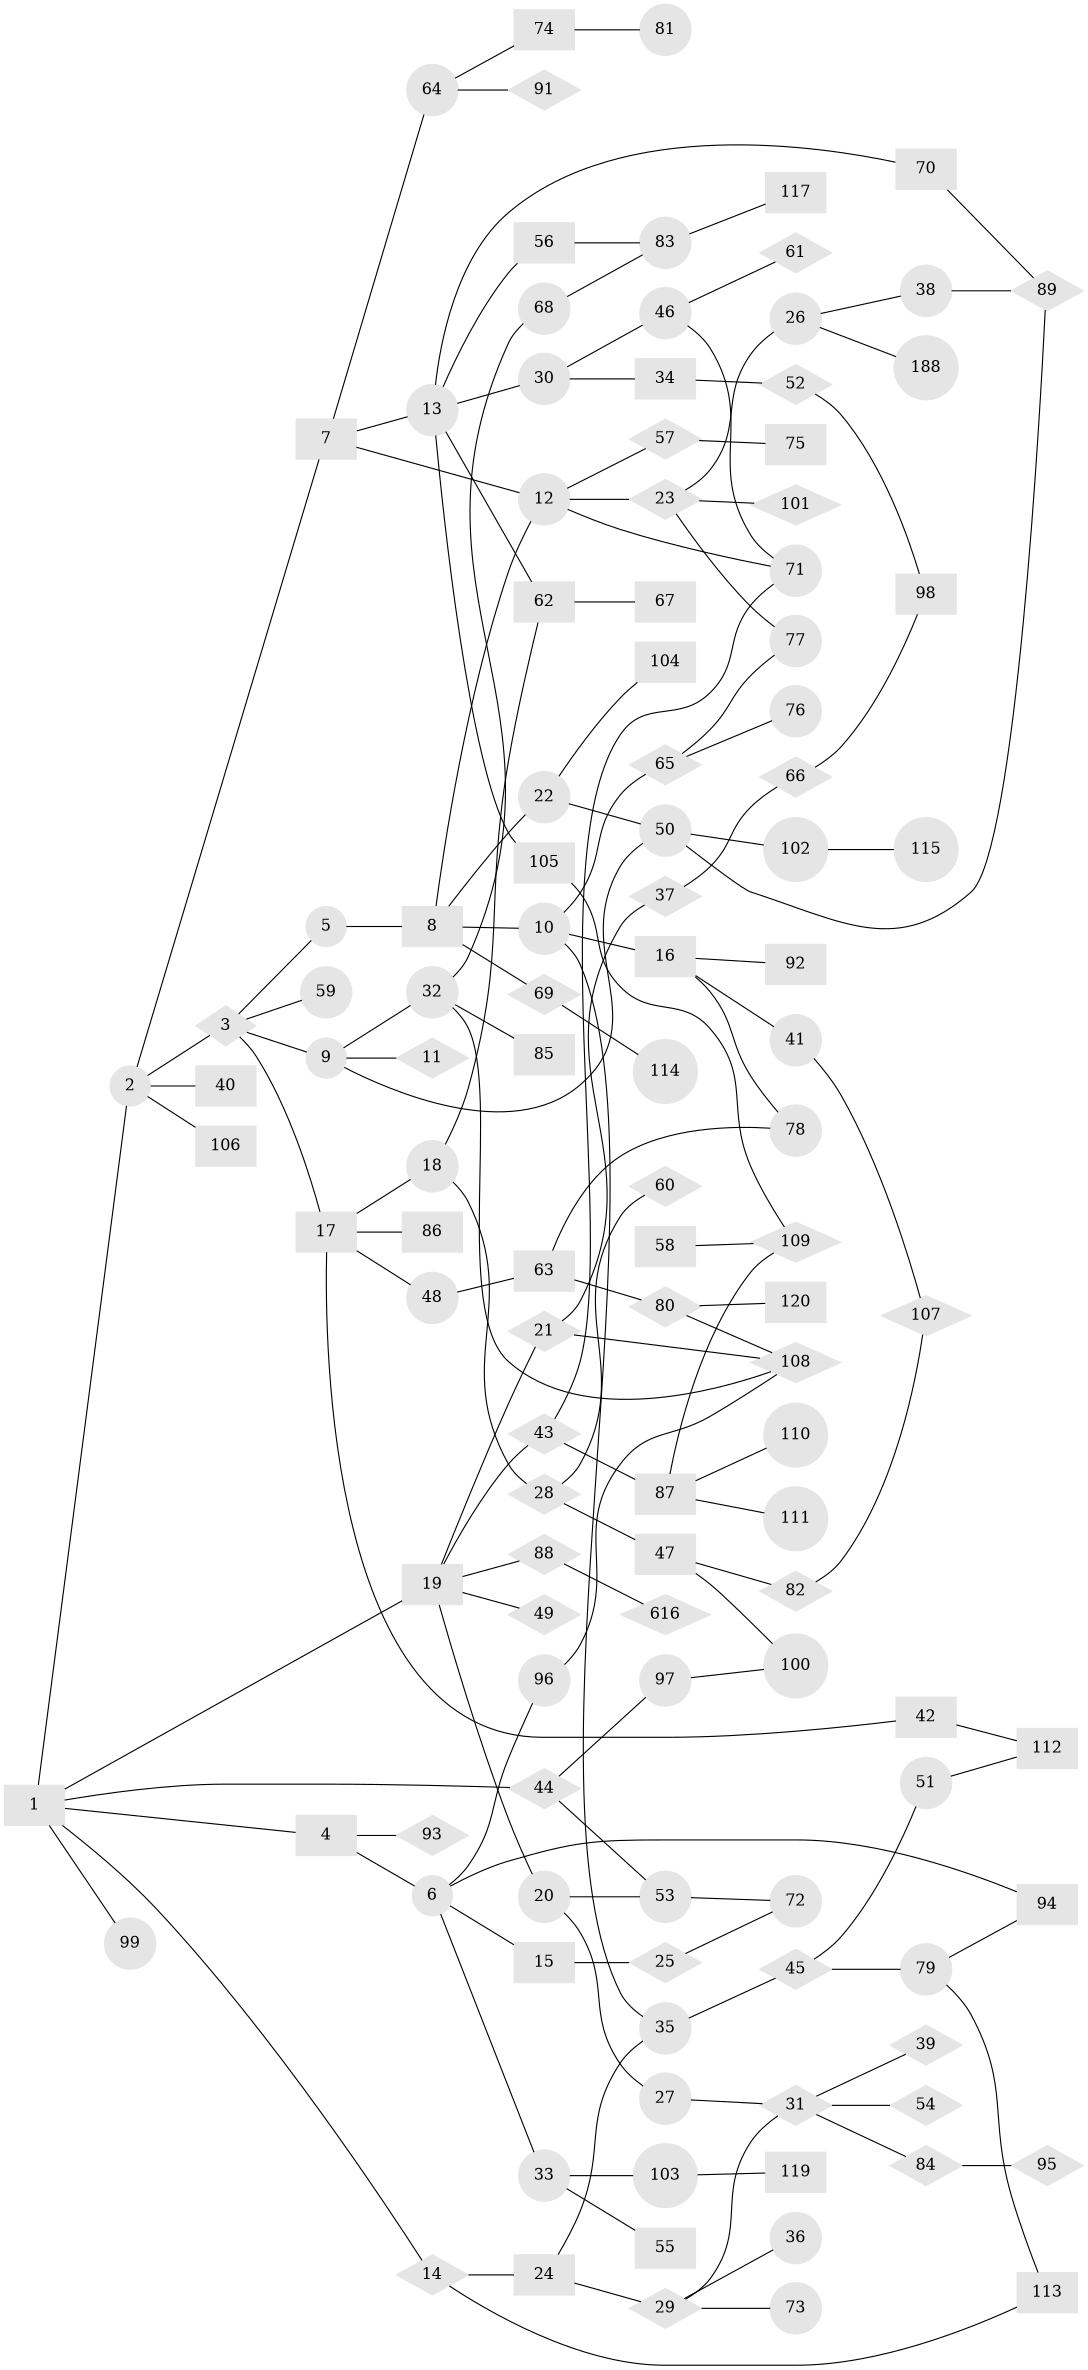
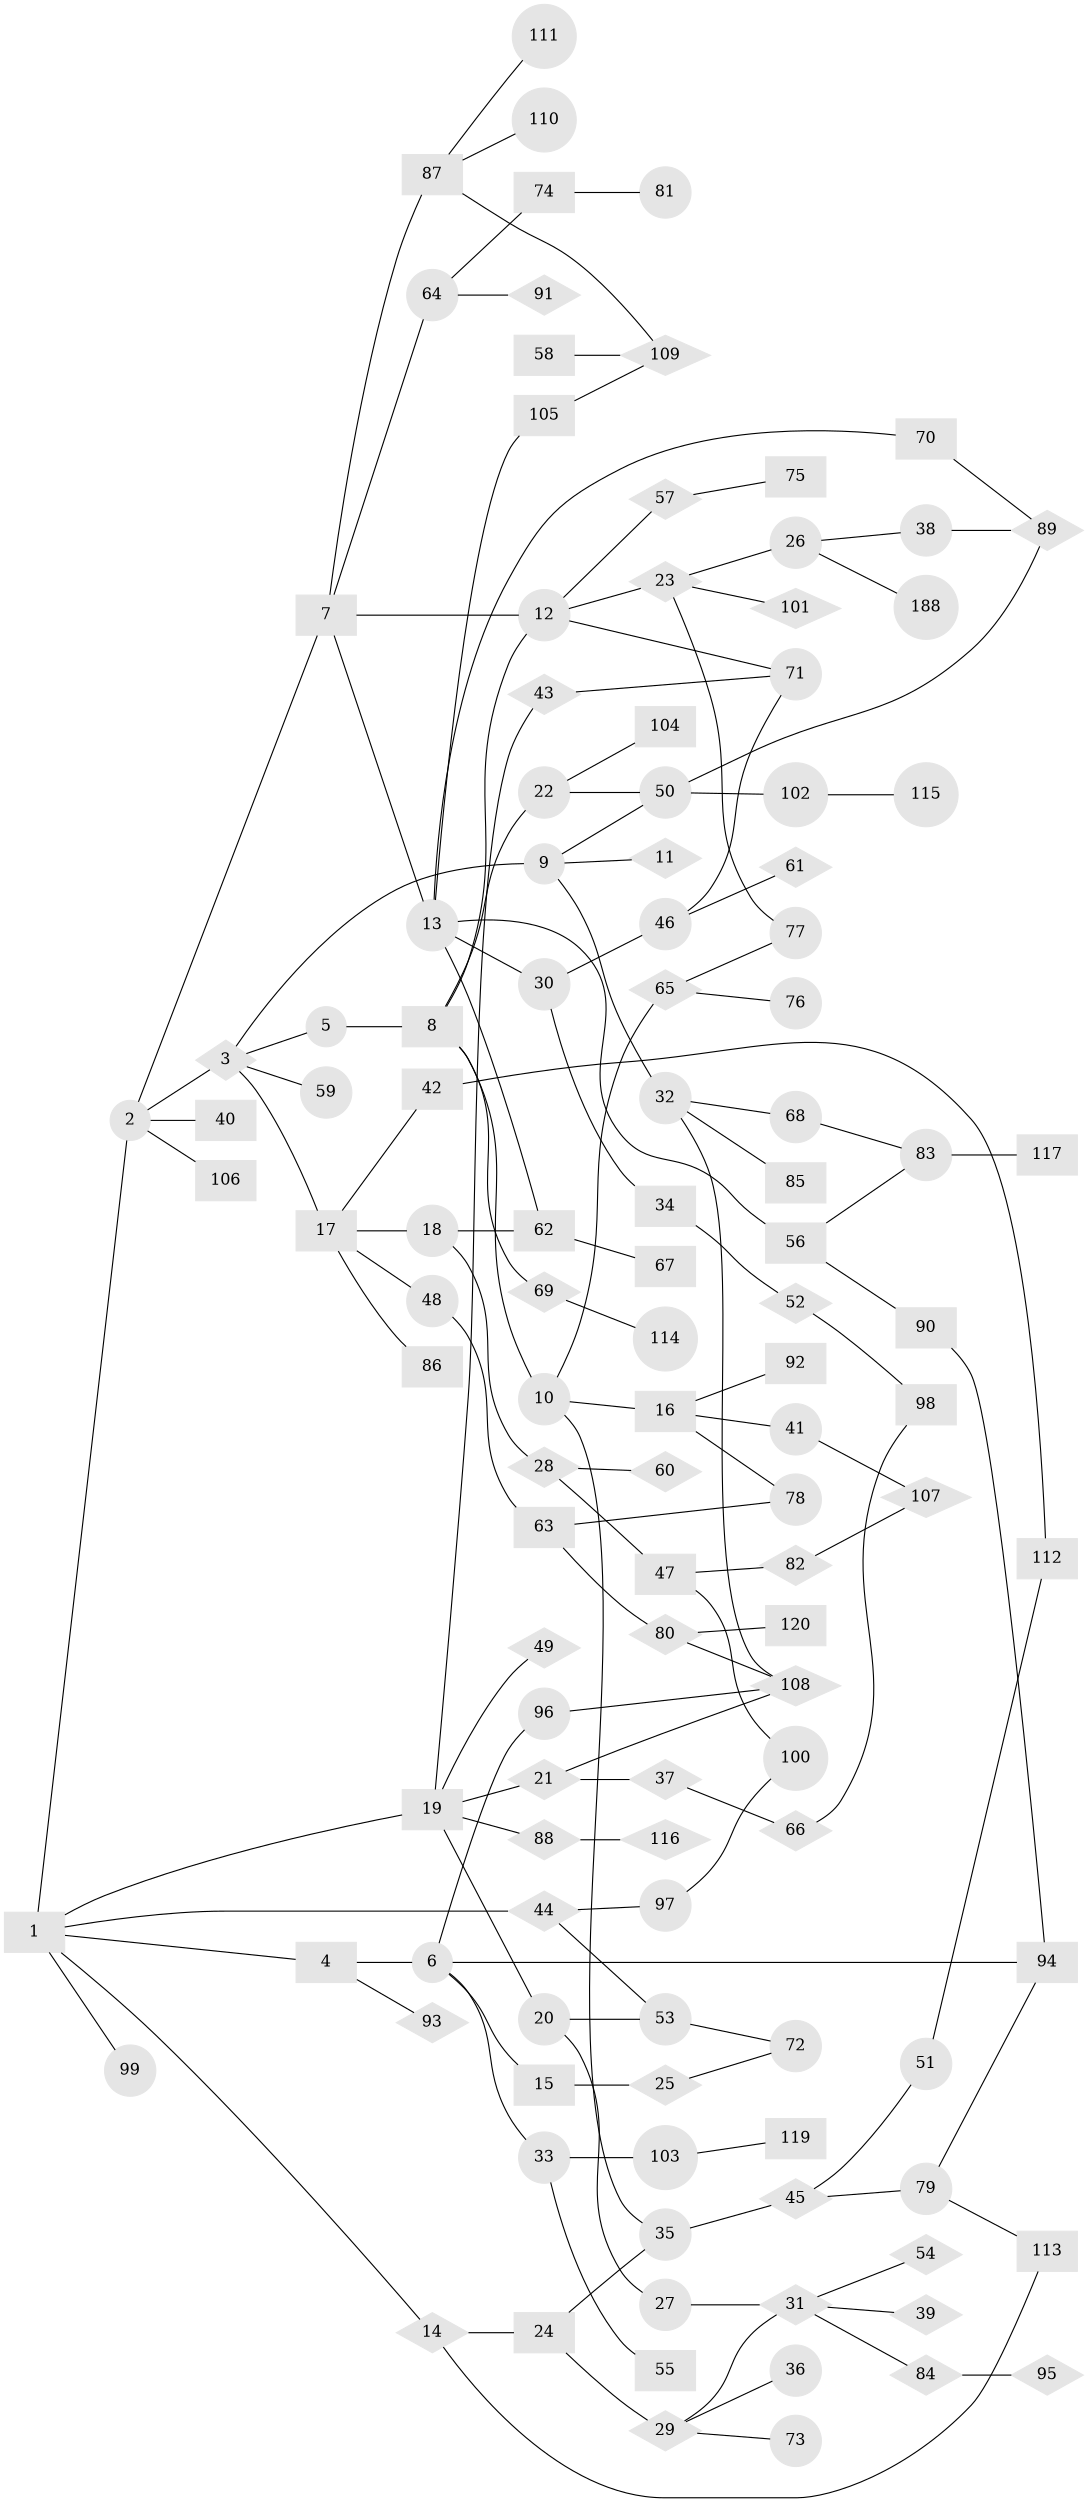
node "90": added
edge "43" -- "87": now "7" -- "87"
node "616": label "616" -> "116"
